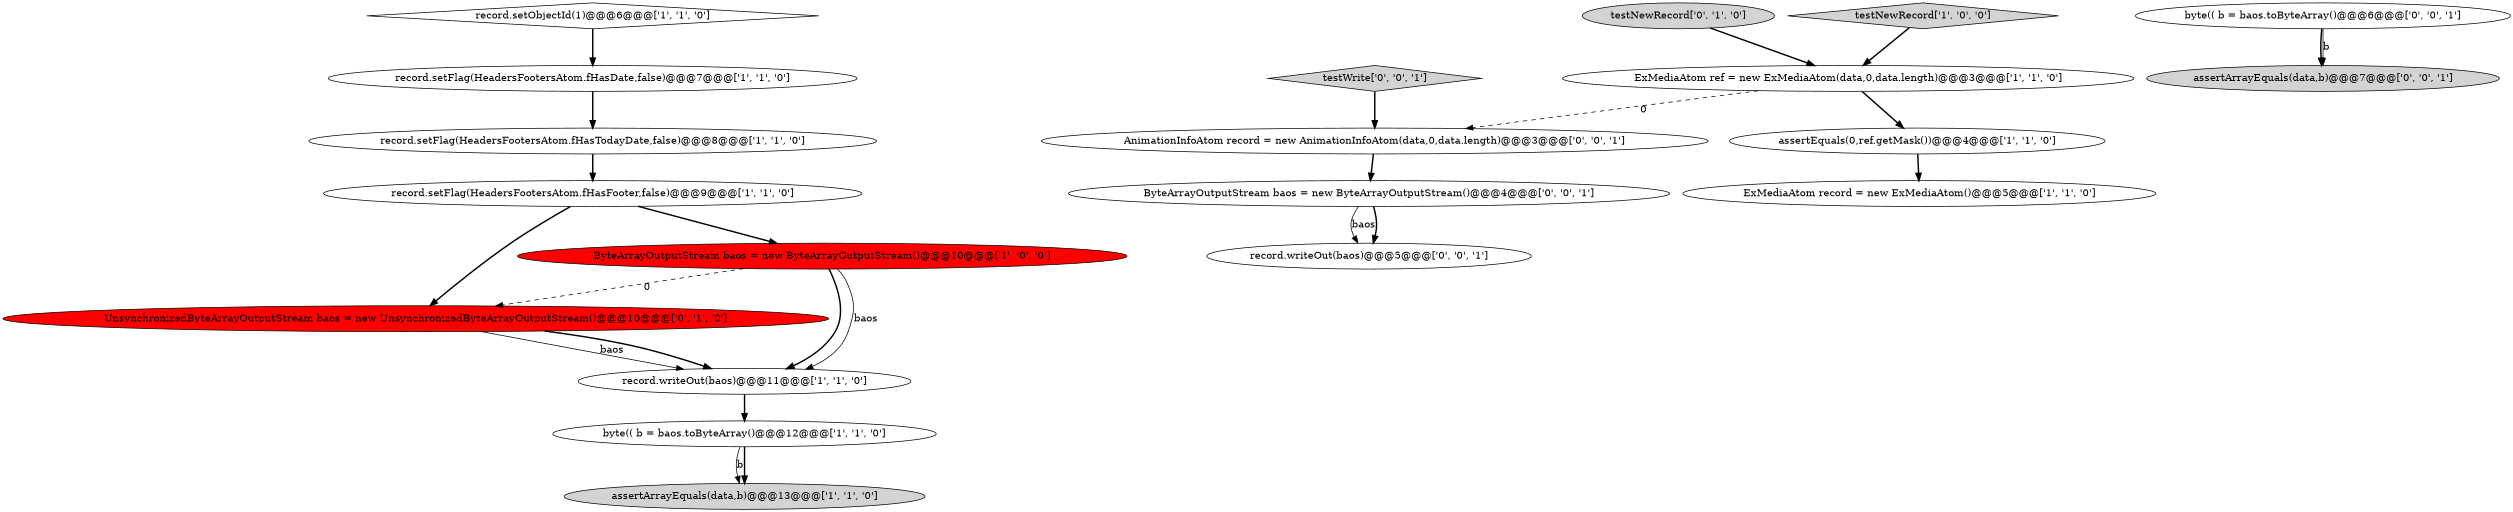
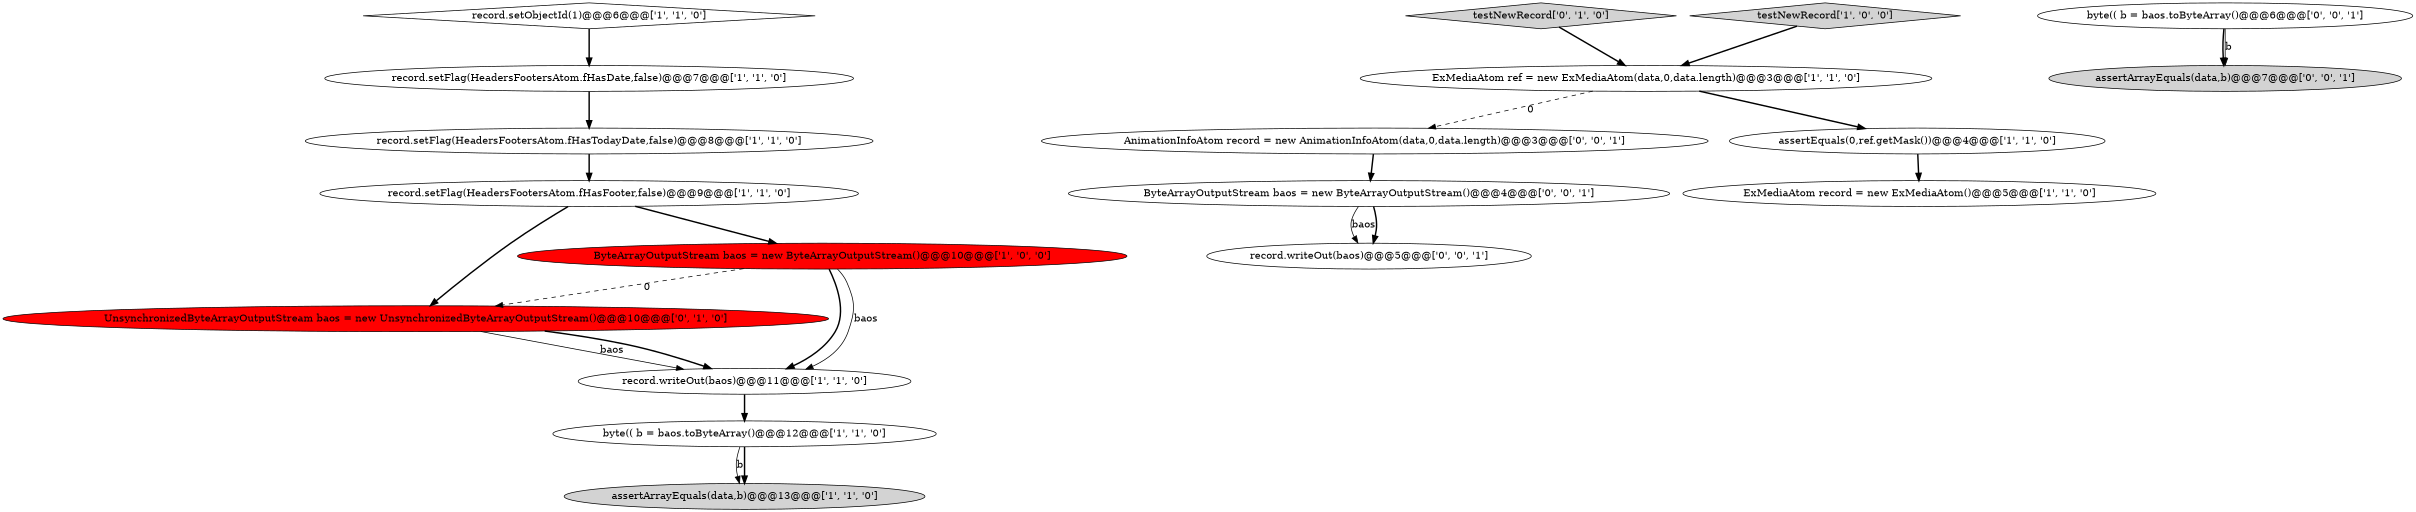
node "testNewRecord['0', '1', '0']": shape ellipse -> diamond
node "testWrite['0', '0', '1']": removed
